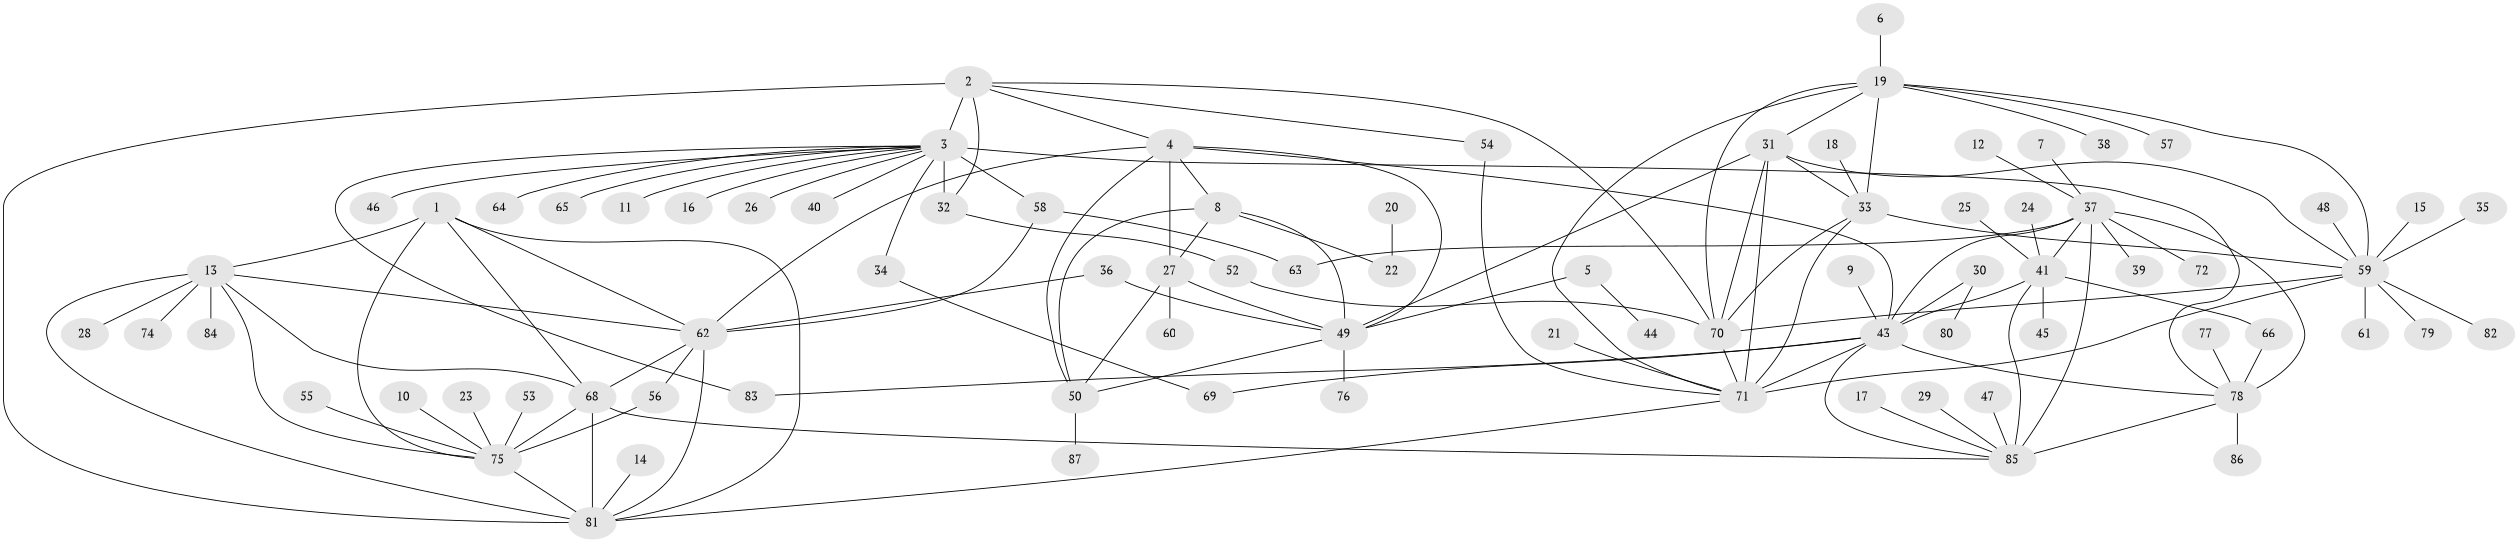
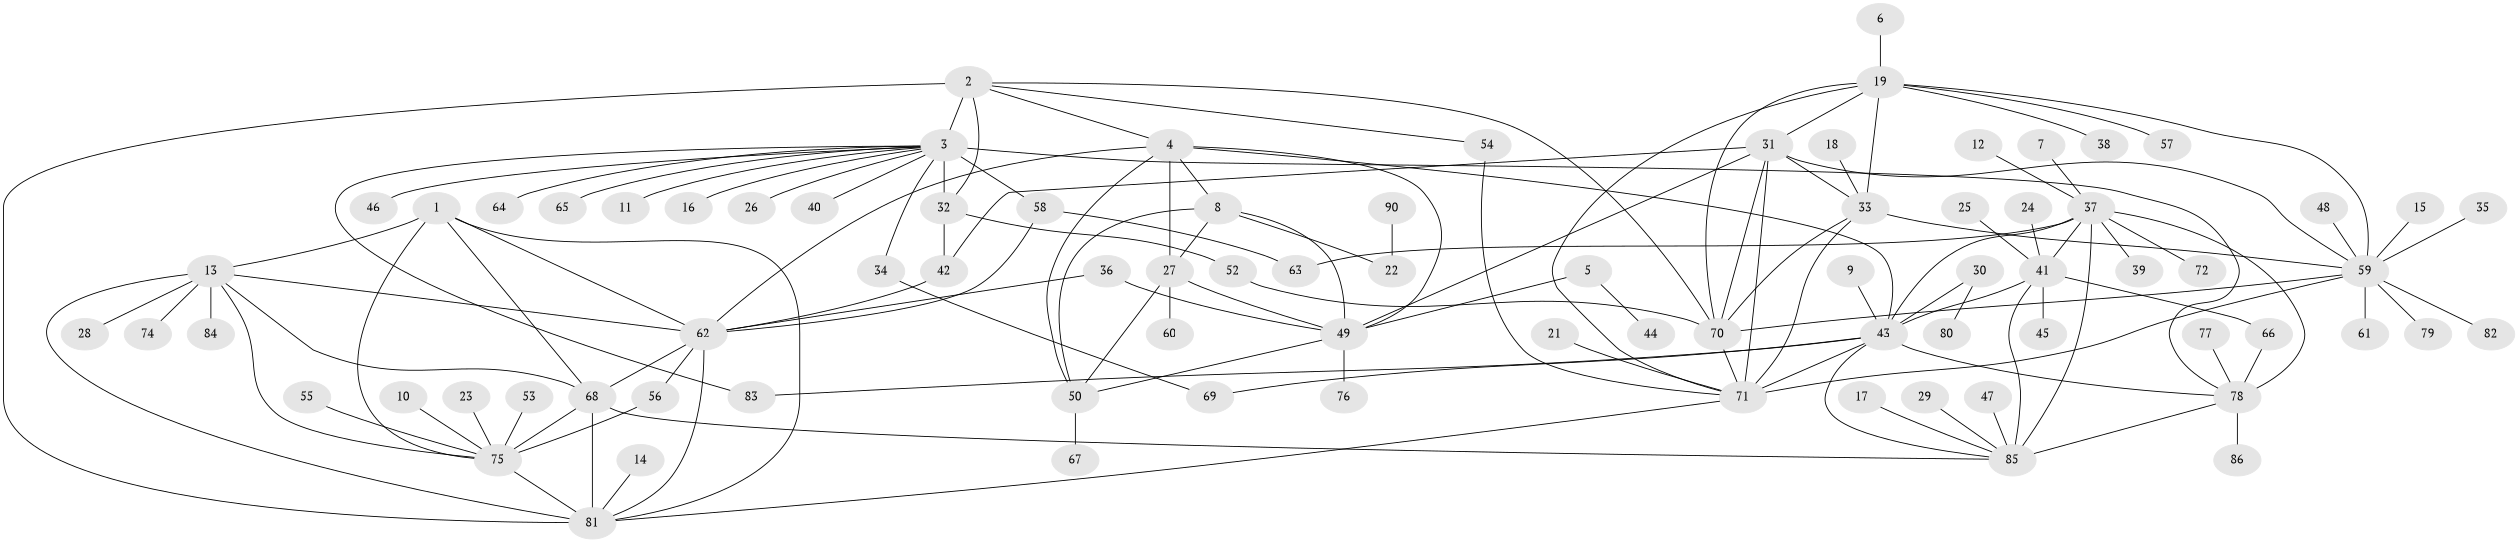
node "20": label "20" -> "90"
node "42": added
node "87": label "87" -> "67"
